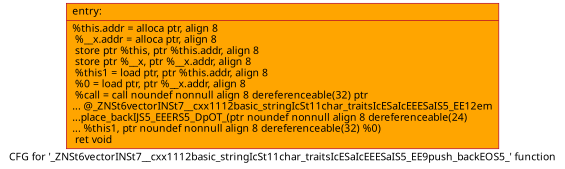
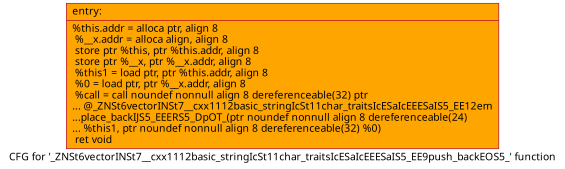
node "entry:": text "%__x.addr = alloca ptr, align 8" -> "%__x.addr = alloca align, align 8"
